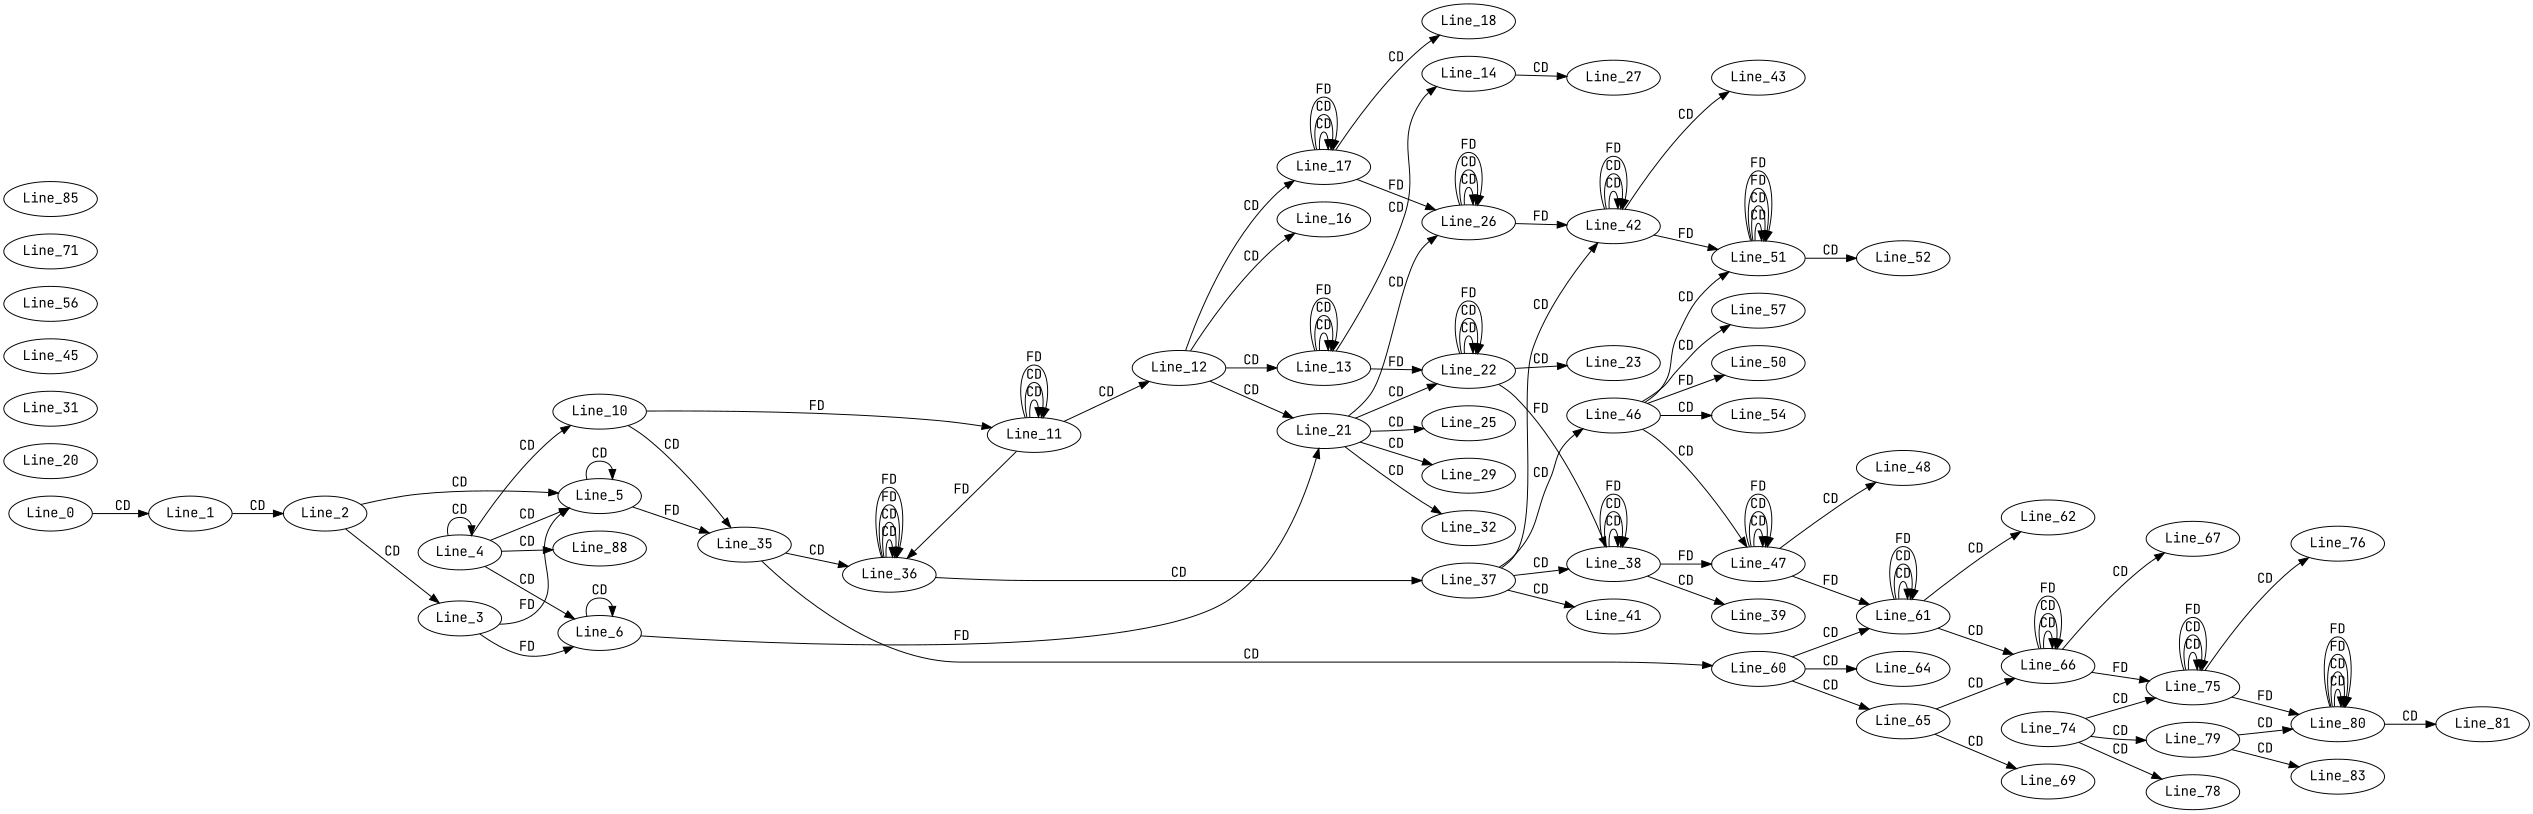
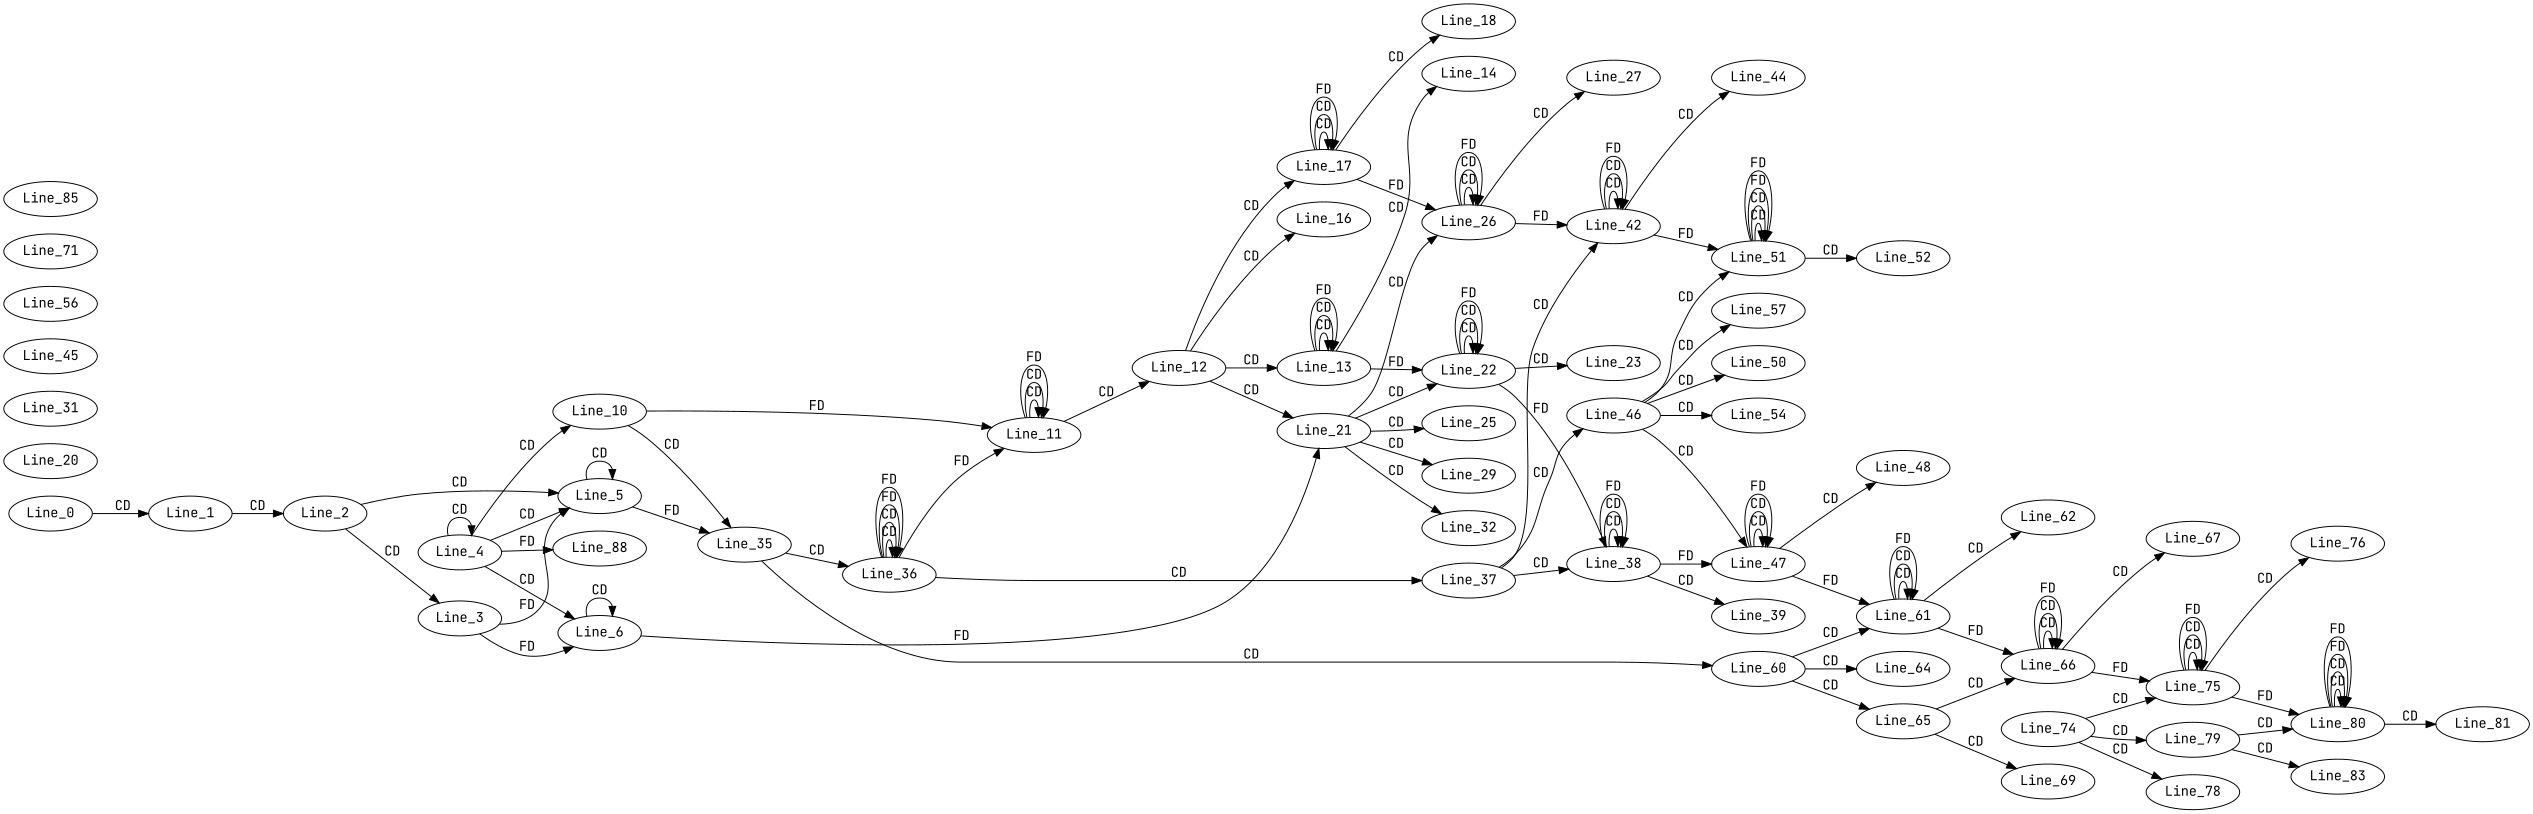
edge "Line_14" -> "Line_27": now "Line_26" -> "Line_27"
node "Line_43": label "Line_43" -> "Line_44"
edge "Line_46" -> "Line_50": label "FD" -> "CD"
edge "Line_11" -> "Line_36": reversed
edge "Line_4" -> "Line_88": label "CD" -> "FD"
node "Line_41": removed
edge "Line_61" -> "Line_66": label "CD" -> "FD"
